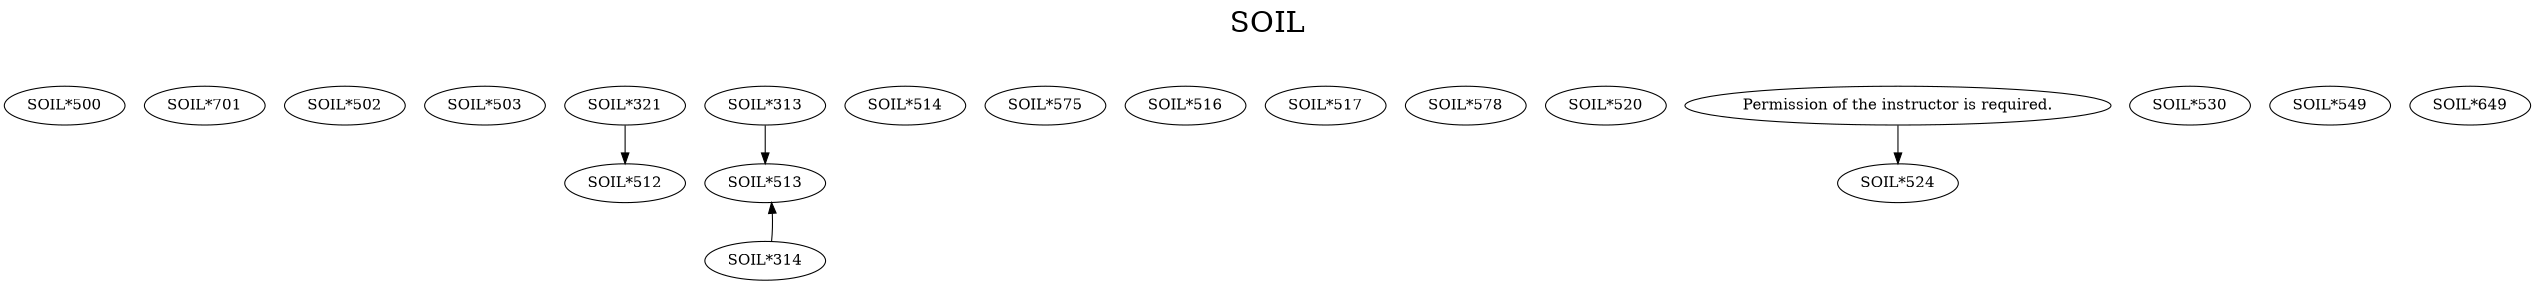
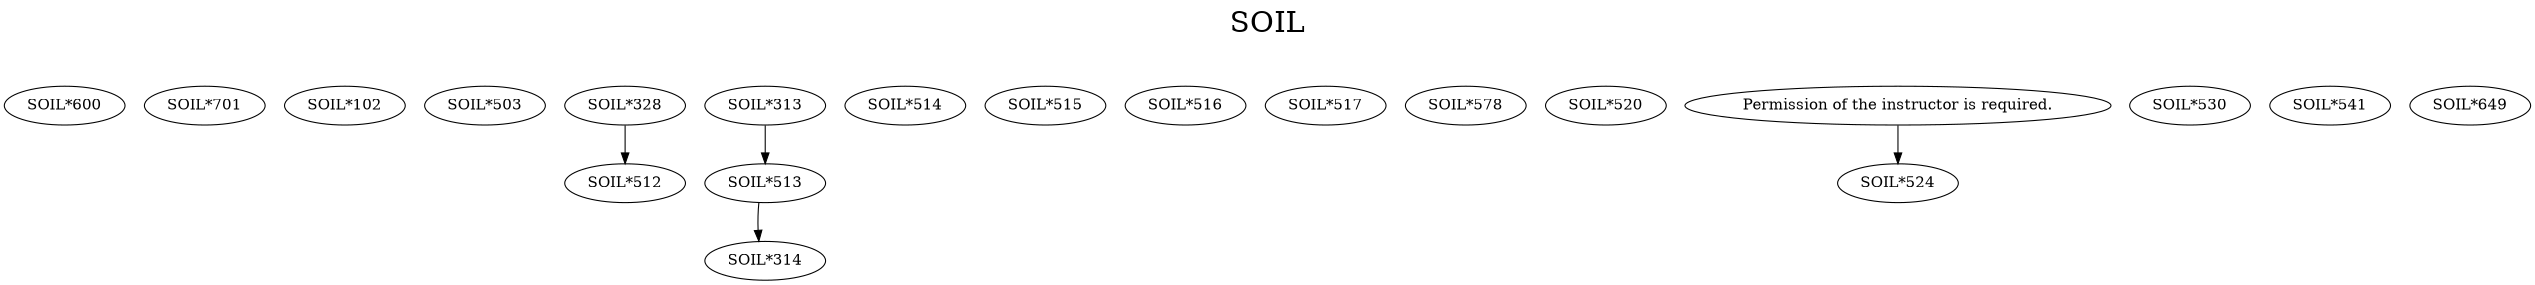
node "SOIL*500": label "SOIL*500" -> "SOIL*600"
node "SOIL*502": label "SOIL*502" -> "SOIL*102"
node "SOIL*321": label "SOIL*321" -> "SOIL*328"
node "SOIL*575": label "SOIL*575" -> "SOIL*515"
node "SOIL*549": label "SOIL*549" -> "SOIL*541"
edge "SOIL*314" -> "SOIL*513": reversed
